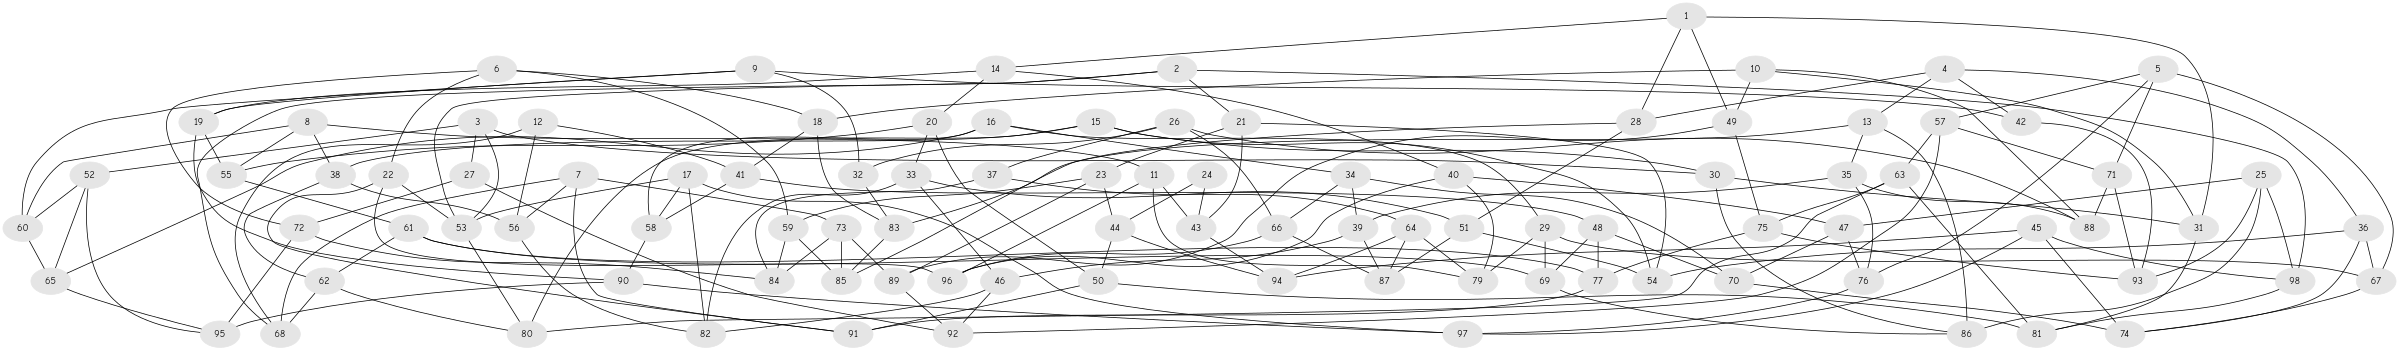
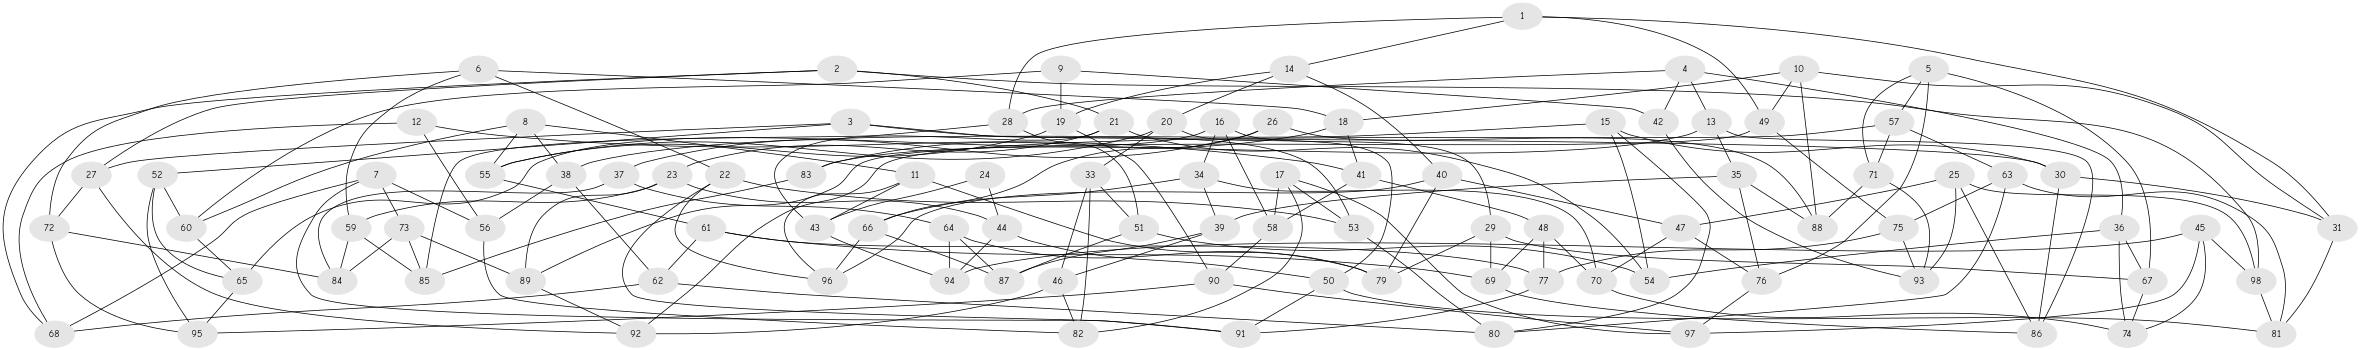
edge "2" -- "53": now "2" -- "27"
node "32": removed
